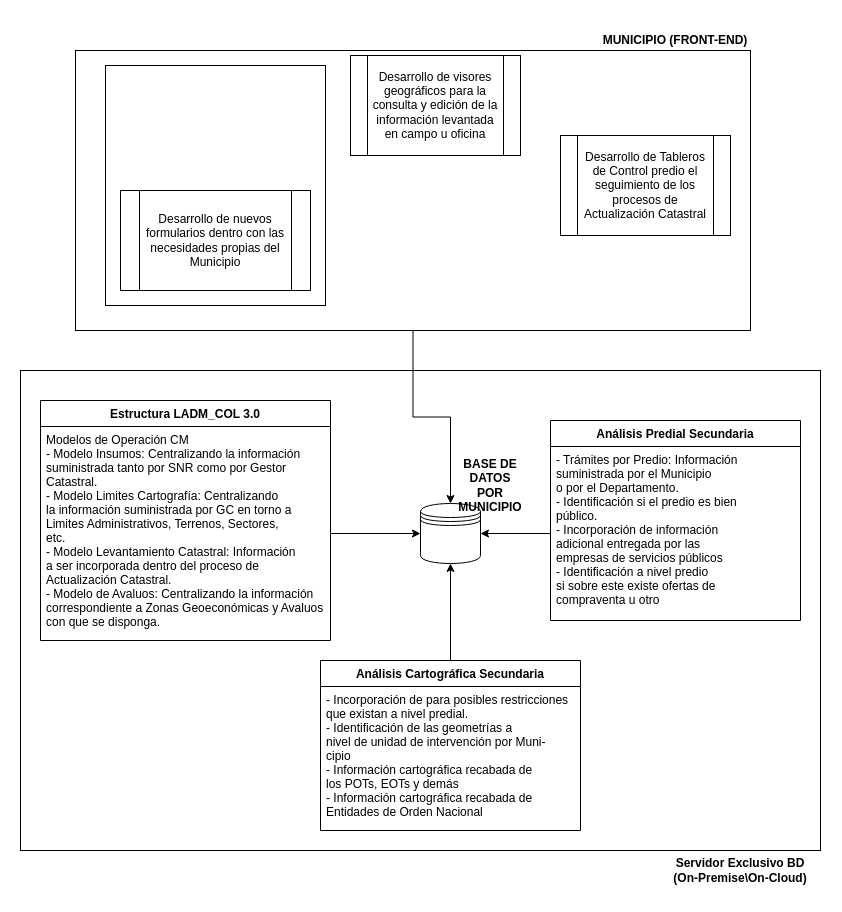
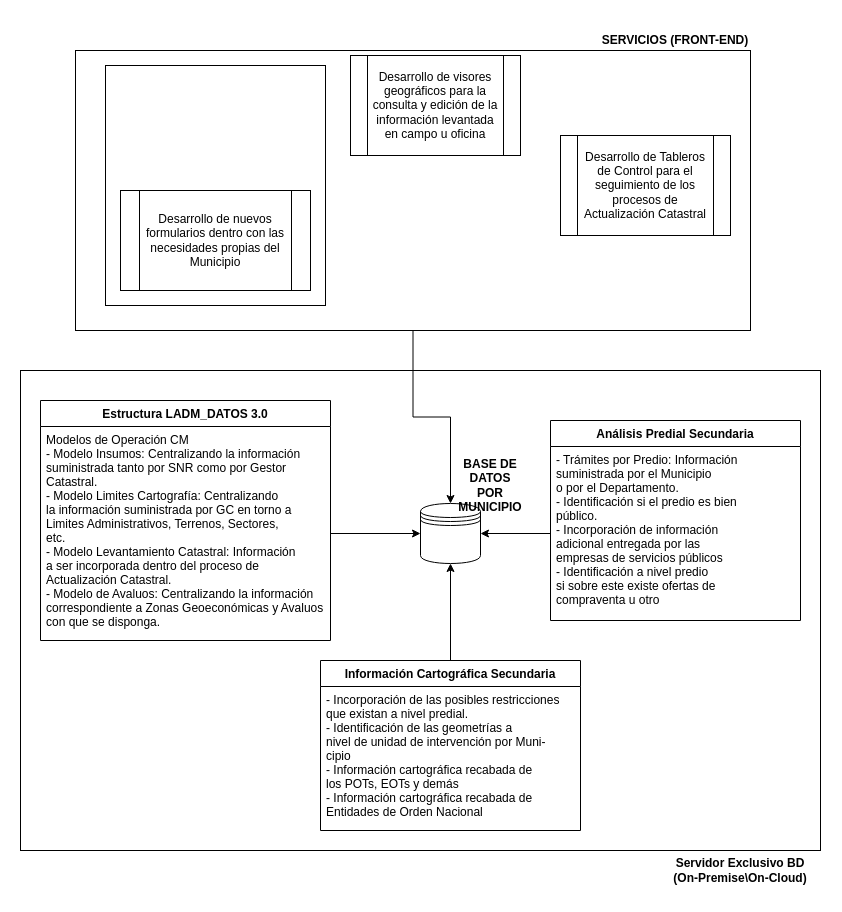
node "MUNICIPIO (FRONT-END)": label "MUNICIPIO (FRONT-END)" -> "SERVICIOS (FRONT-END)"
node "Desarrollo de Tableros de Control predio el seguimiento de los procesos de Actualización Catastral": label "Desarrollo de Tableros de Control predio el seguimiento de los procesos de Actualización Catastral" -> "Desarrollo de Tableros de Control para el seguimiento de los procesos de Actualización Catastral"
node "Estructura LADM_COL 3.0": label "Estructura LADM_COL 3.0" -> "Estructura LADM_DATOS 3.0"
node "Análisis Cartográfica Secundaria": label "Análisis Cartográfica Secundaria" -> "Información Cartográfica Secundaria"
node "- Incorporación de para posibles restricciones que existan a nivel predial. - Identificación de las geometrías a nivel de unidad de intervención por Muni- cipio - Información cartográfica recabada de los POTs, EOTs y demás - Información cartográfica recabada de Entidades de Orden Nacional": label "- Incorporación de para posibles restricciones que existan a nivel predial. - Identificación de las geometrías a nivel de unidad de intervención por Muni- cipio - Información cartográfica recabada de los POTs, EOTs y demás - Información cartográfica recabada de Entidades de Orden Nacional" -> "- Incorporación de las posibles restricciones que existan a nivel predial. - Identificación de las geometrías a nivel de unidad de intervención por Muni- cipio - Información cartográfica recabada de los POTs, EOTs y demás - Información cartográfica recabada de Entidades de Orden Nacional"
